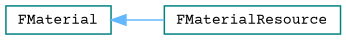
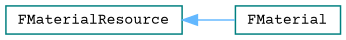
edge "FMaterialResource" -> "FMaterial": reversed
